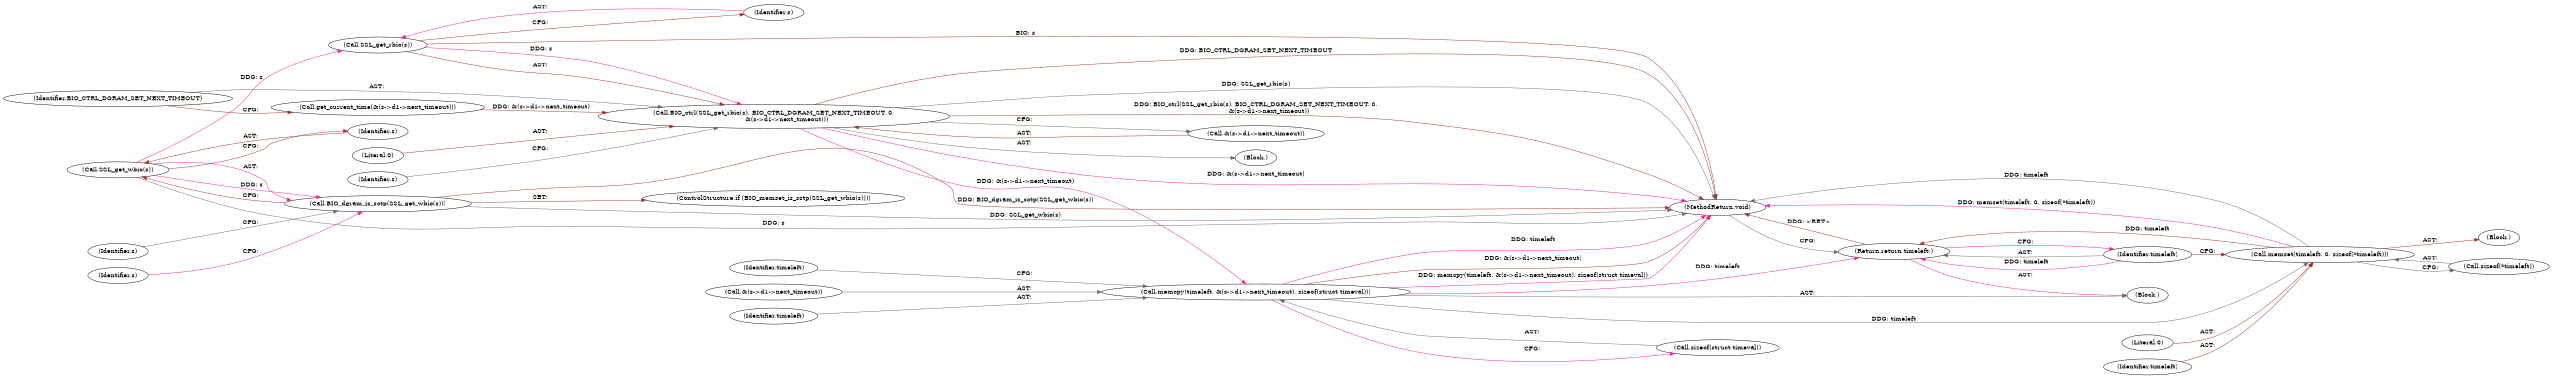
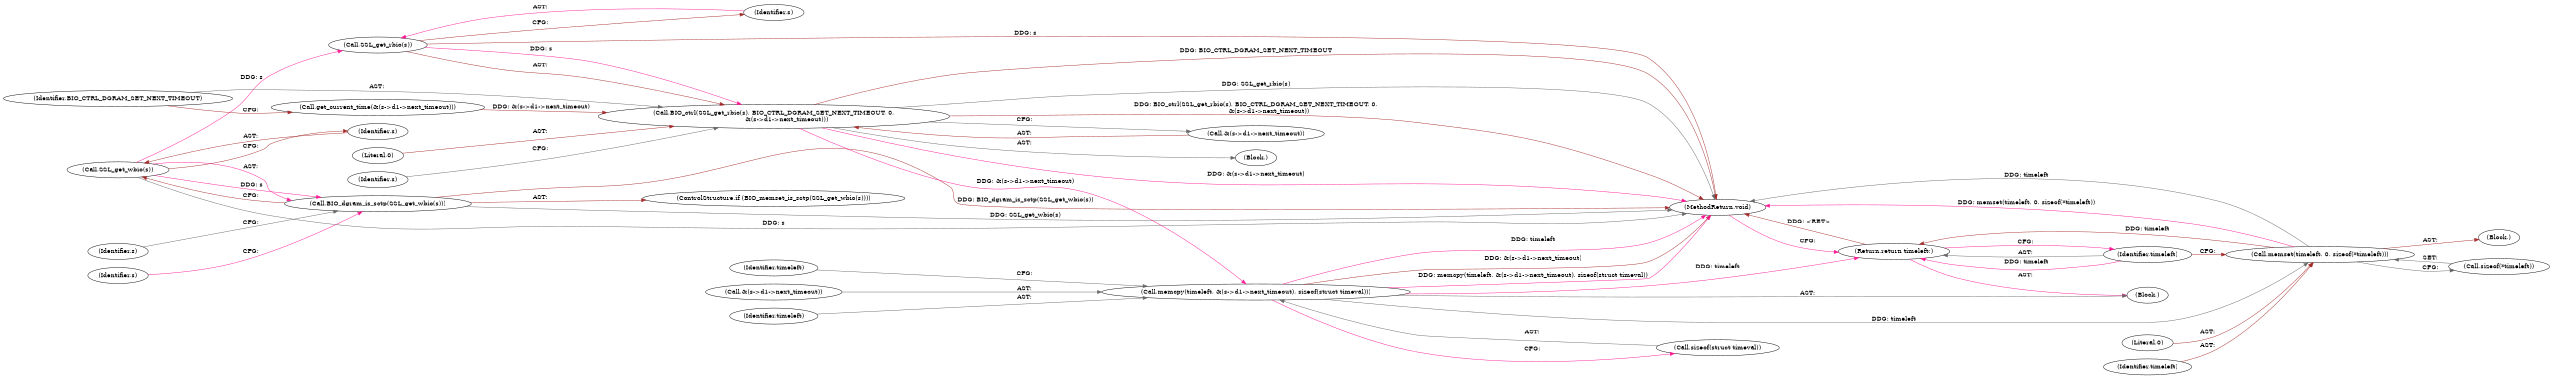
edge "(Call,SSL_get_rbio(s))" -> "(MethodReturn,void)": label "BIO: s" -> "DDG: s"
edge "(Call,BIO_dgram_is_sctp(SSL_get_wbio(s)))" -> "(ControlStructure,if (BIO_memset_is_sctp(SSL_get_wbio(s))))": label "SET: " -> "AST: "
edge "(MethodReturn,void)" -> "(Return,return timeleft;)": color gray40 -> deeppink
edge "(Call,sizeof(*timeleft))" -> "(Call,memset(timeleft, 0, sizeof(*timeleft)))": label "AST: " -> "SET: "
